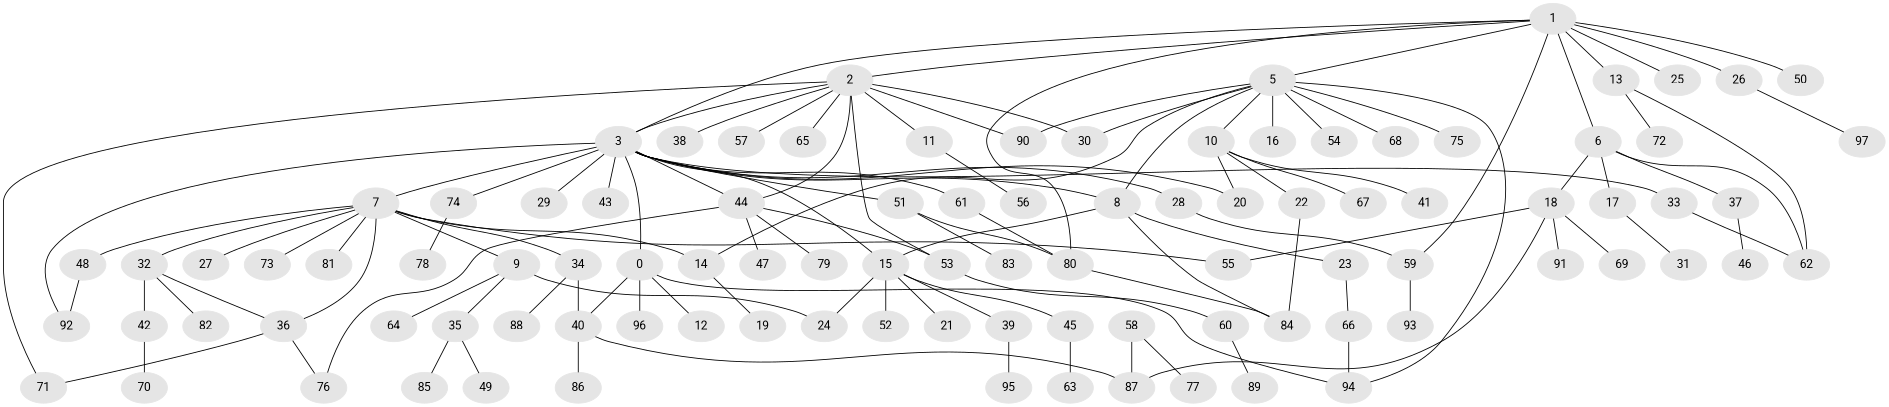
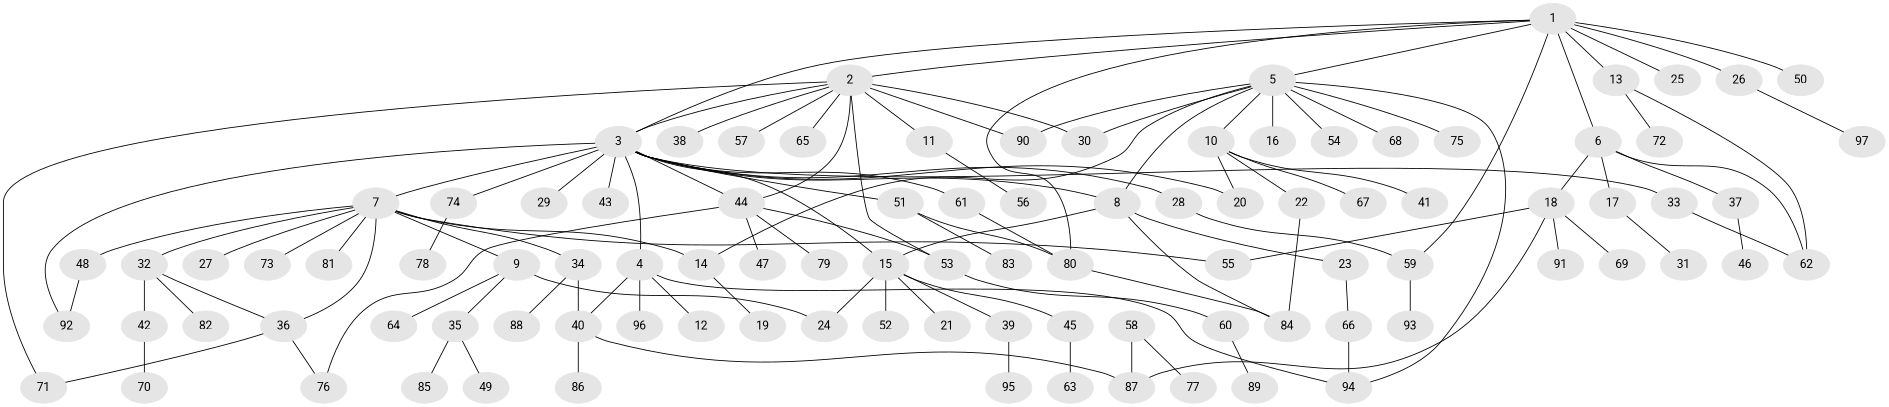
node "0": label "0" -> "4"
